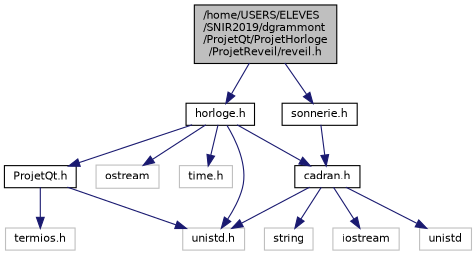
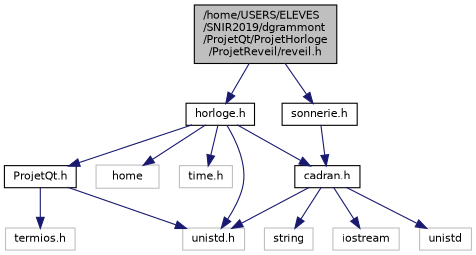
node "ostream": label "ostream" -> "home"
